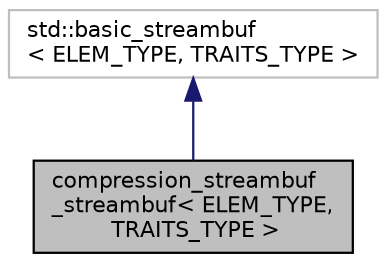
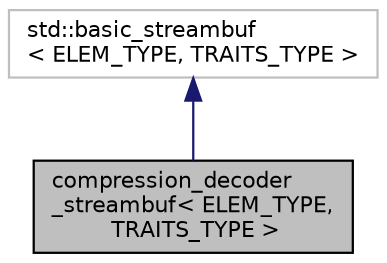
node "compression_streambuf _streambuf< ELEM_TYPE, TRAITS_TYPE >": label "compression_streambuf _streambuf< ELEM_TYPE, TRAITS_TYPE >" -> "compression_decoder _streambuf< ELEM_TYPE, TRAITS_TYPE >"
